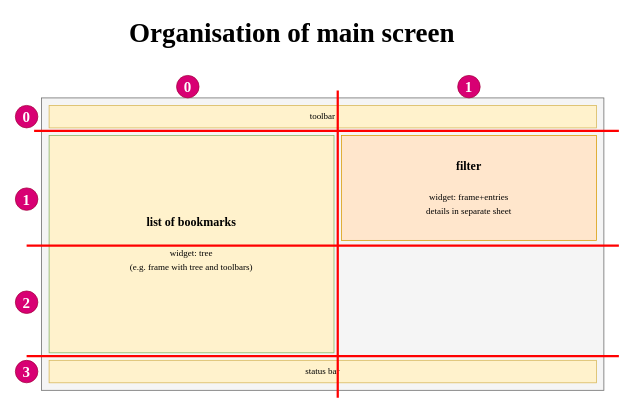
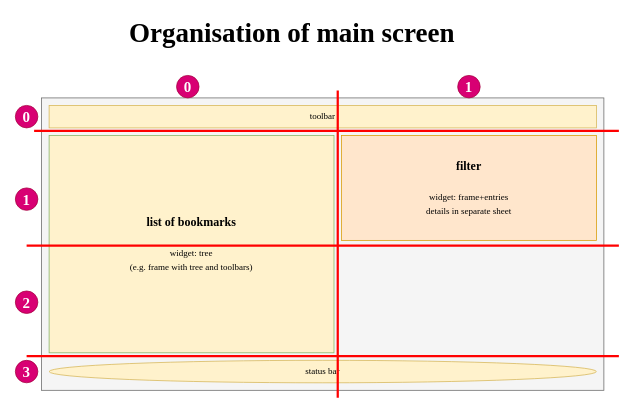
node "status bar": shape rectangle -> ellipse
